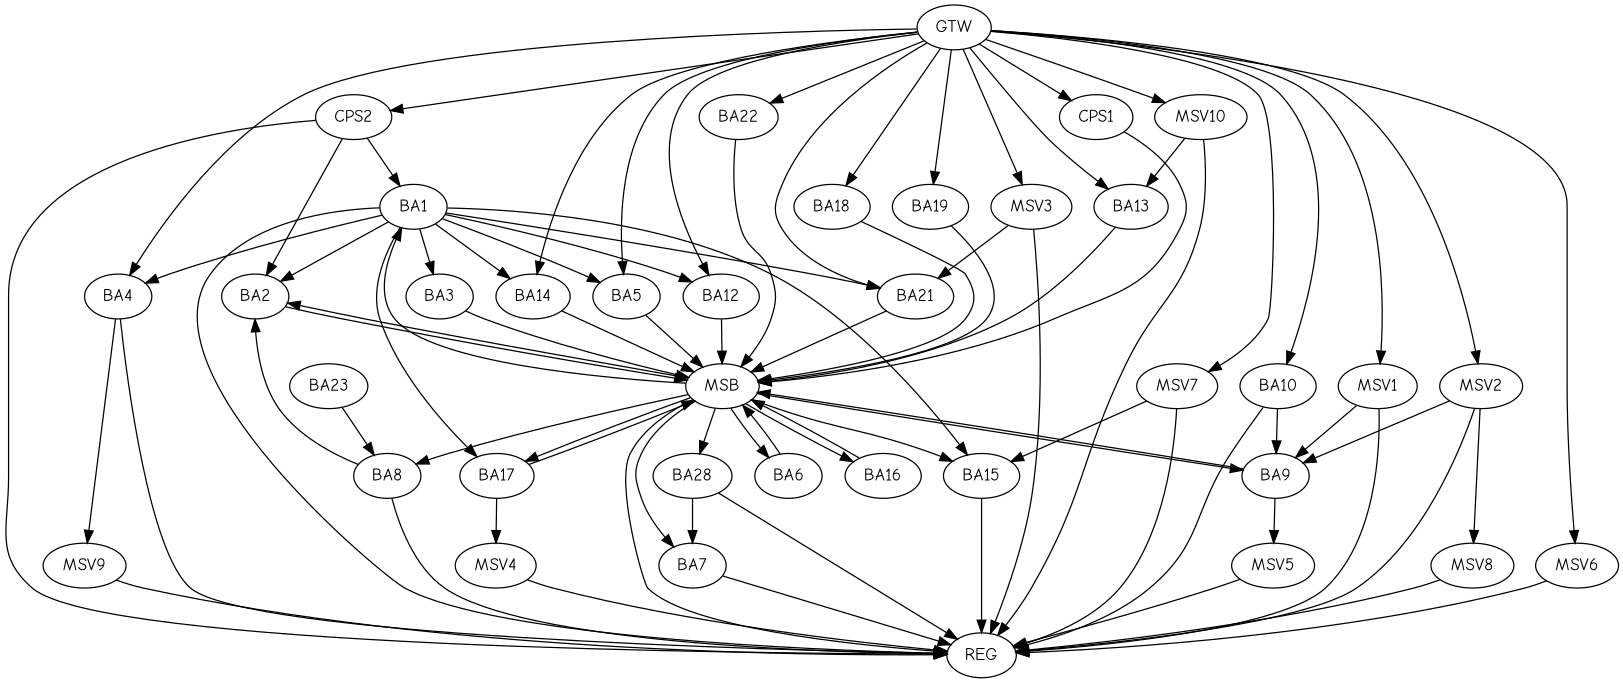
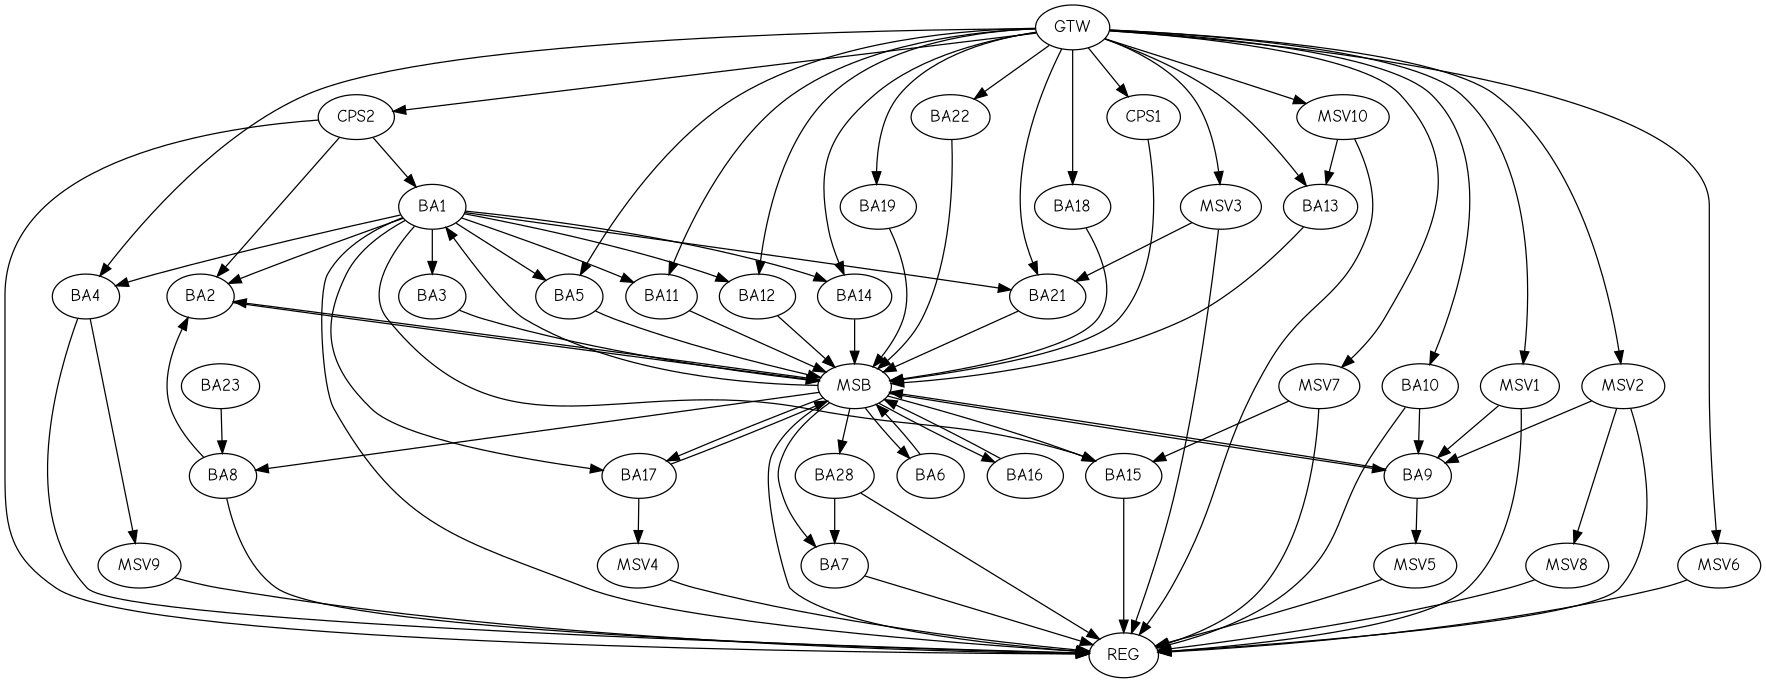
node "BA11": added
